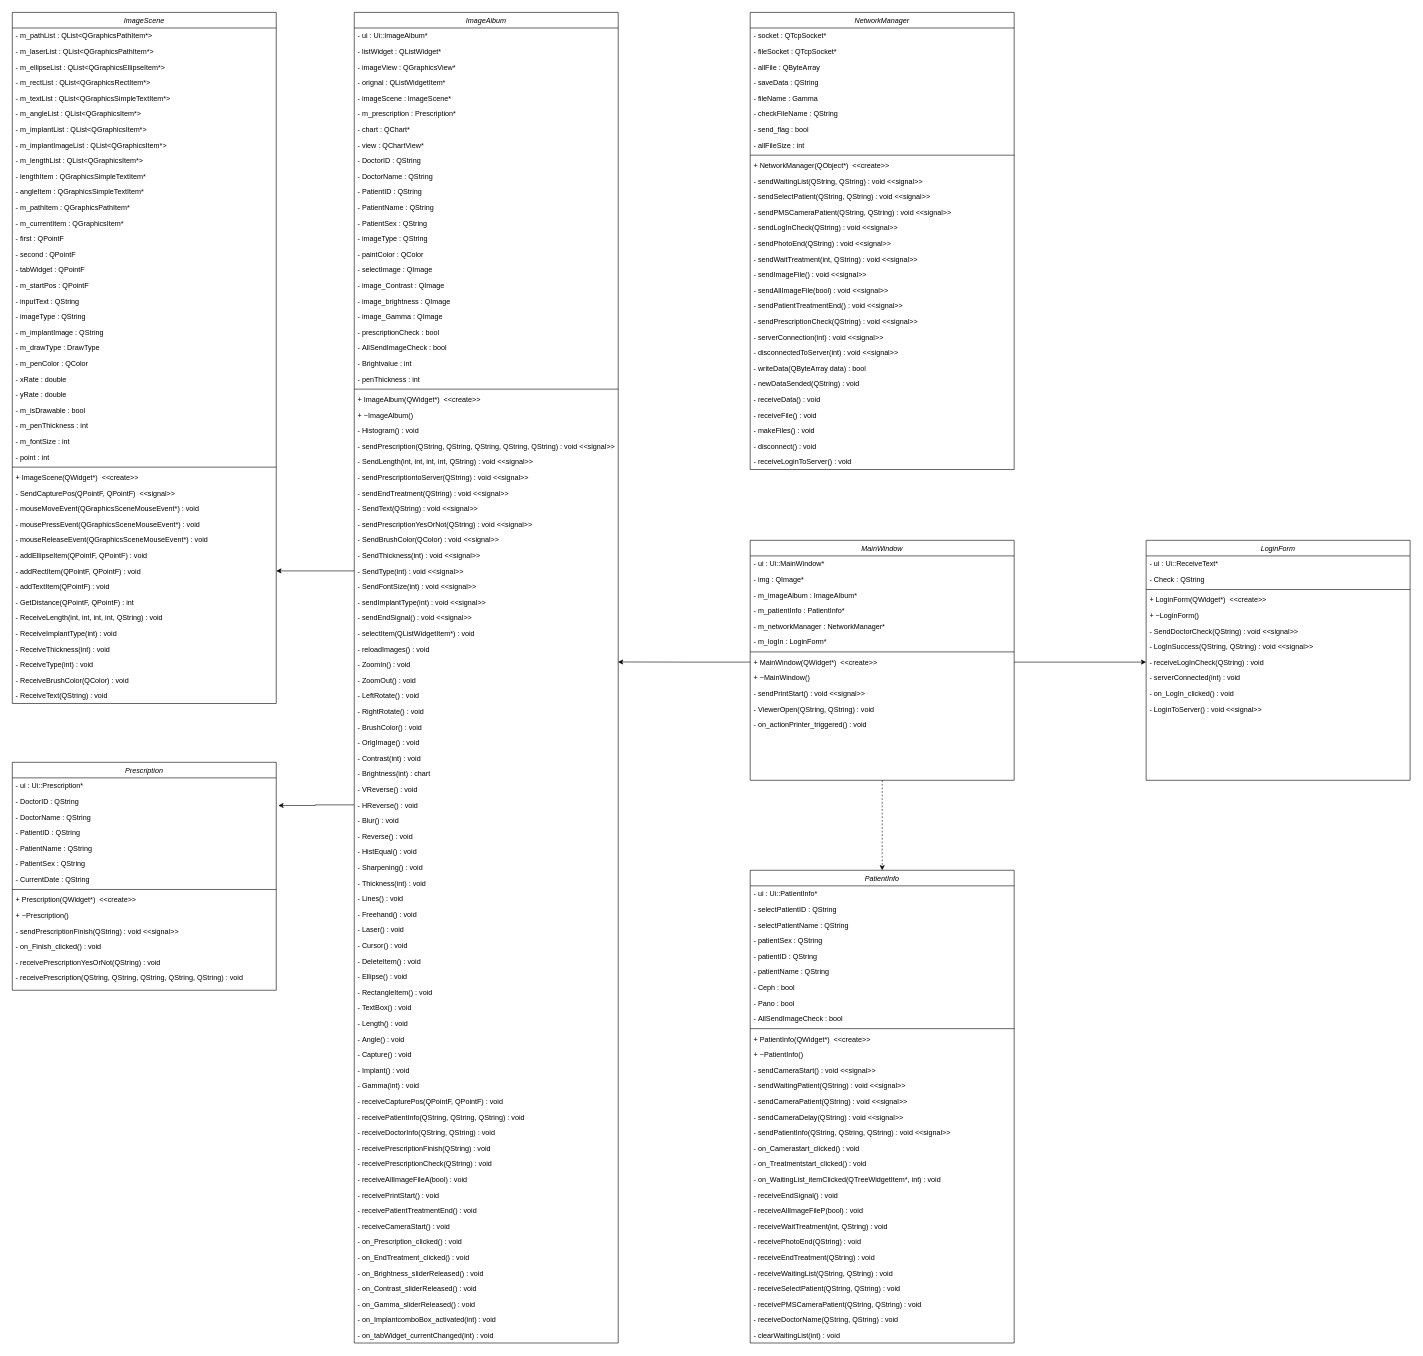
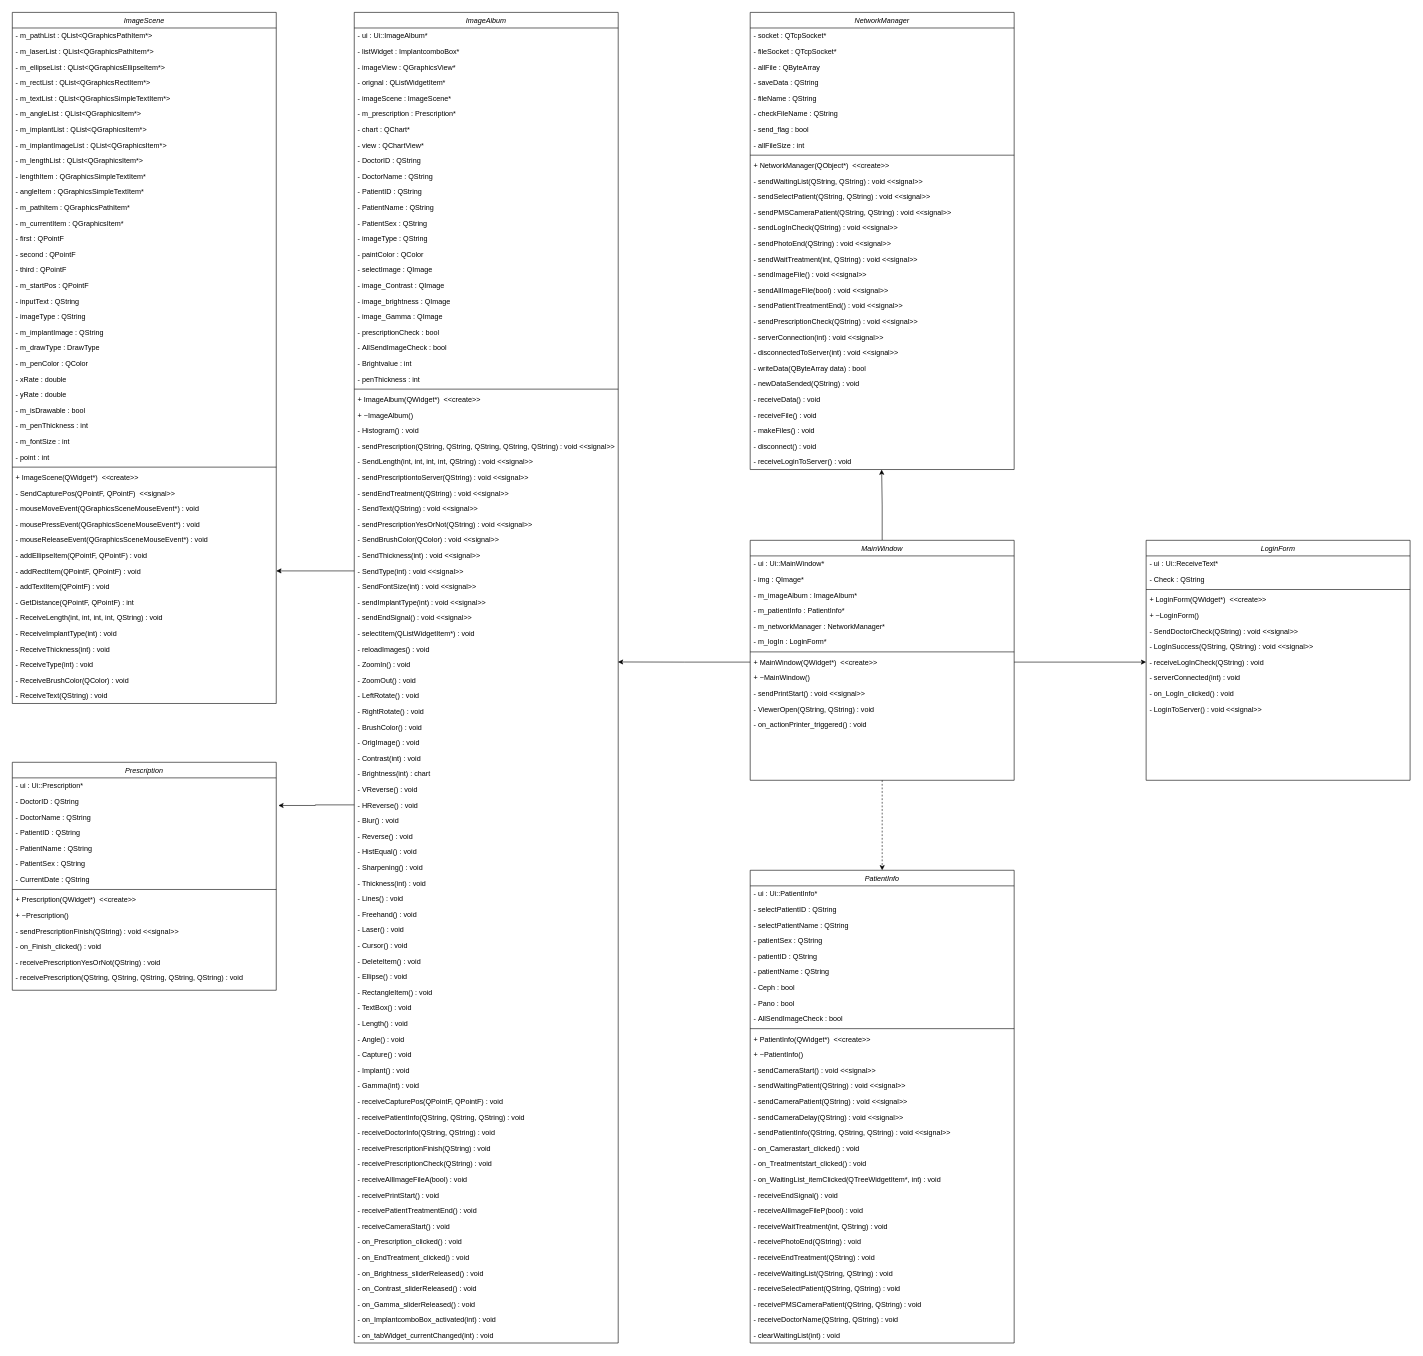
node "- listWidget : QListWidget*": label "- listWidget : QListWidget*" -> "- listWidget : ImplantcomboBox*"
node "- fileName : Gamma": label "- fileName : Gamma" -> "- fileName : QString"
node "- tabWidget : QPointF": label "- tabWidget : QPointF" -> "- third : QPointF"
edge "MainWindow" -> "- receiveLoginToServer() : void": added
